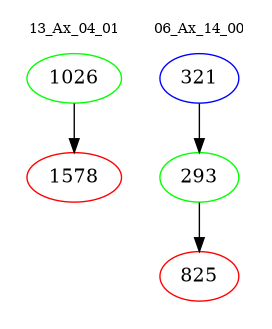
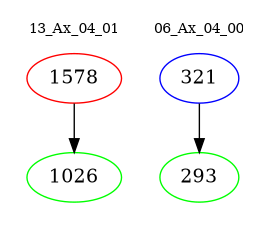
cluster "06_Ax_14_00": label "06_Ax_14_00" -> "06_Ax_04_00"
edge "1026" -> "1578": reversed
node "825": removed
